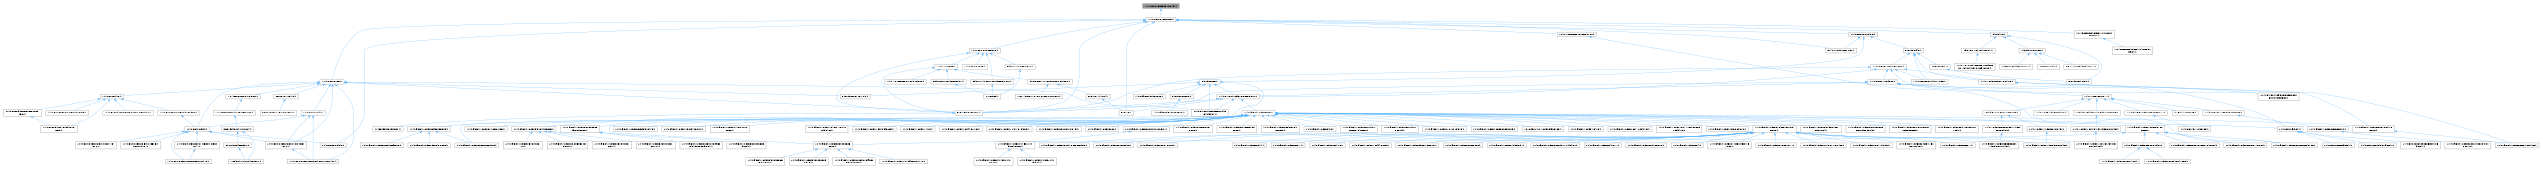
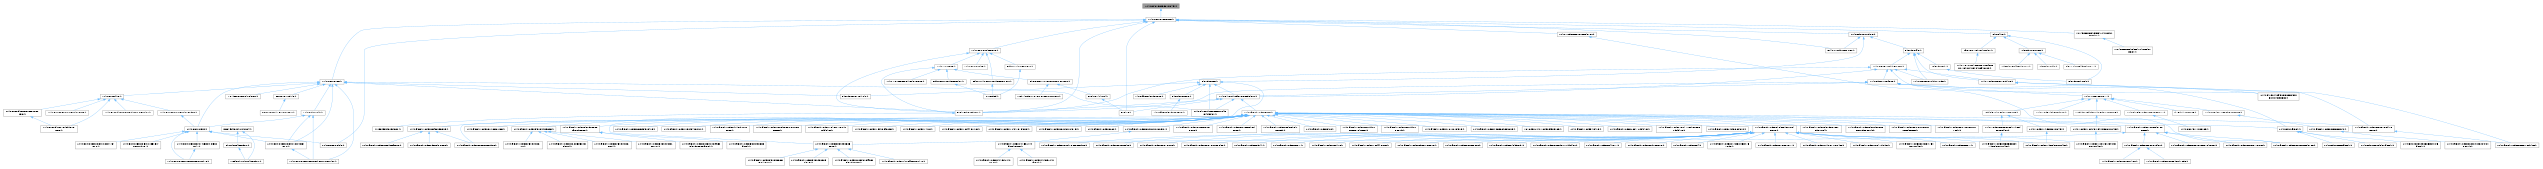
node "MovieSceneToolsUserSettings.h": removed
node "AnimGraphNode_LocalToComponent Space.h": added
node "AnimGraphNode_CopyBoneDelta.h": added
